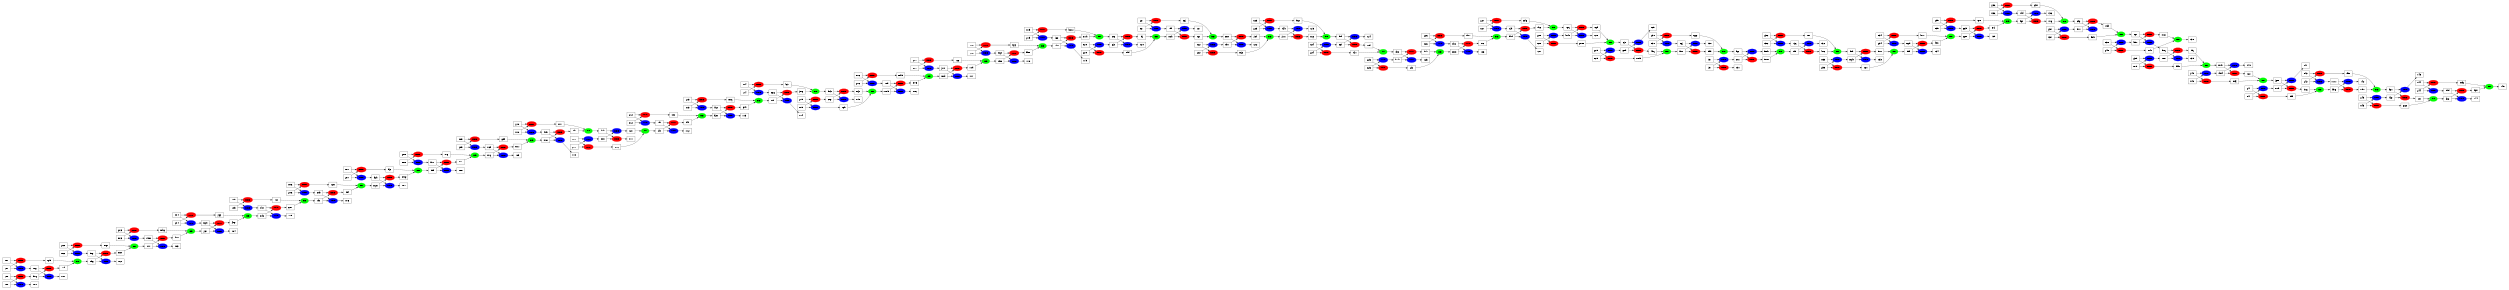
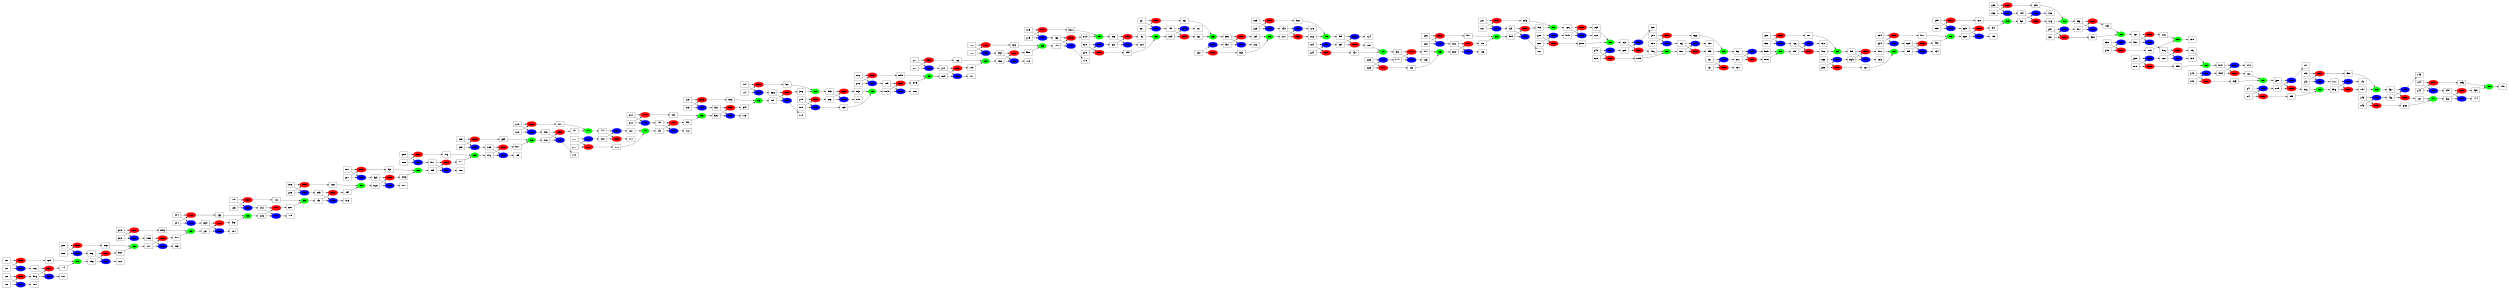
node "x22": removed
node "y29": label "y29" -> "y49"
